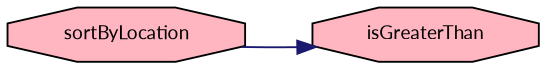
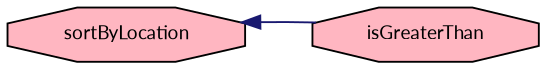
edge "sortByLocation" -> "isGreaterThan": reversed
